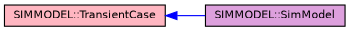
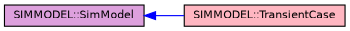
edge "SIMMODEL::SimModel" -> "SIMMODEL::TransientCase": reversed
